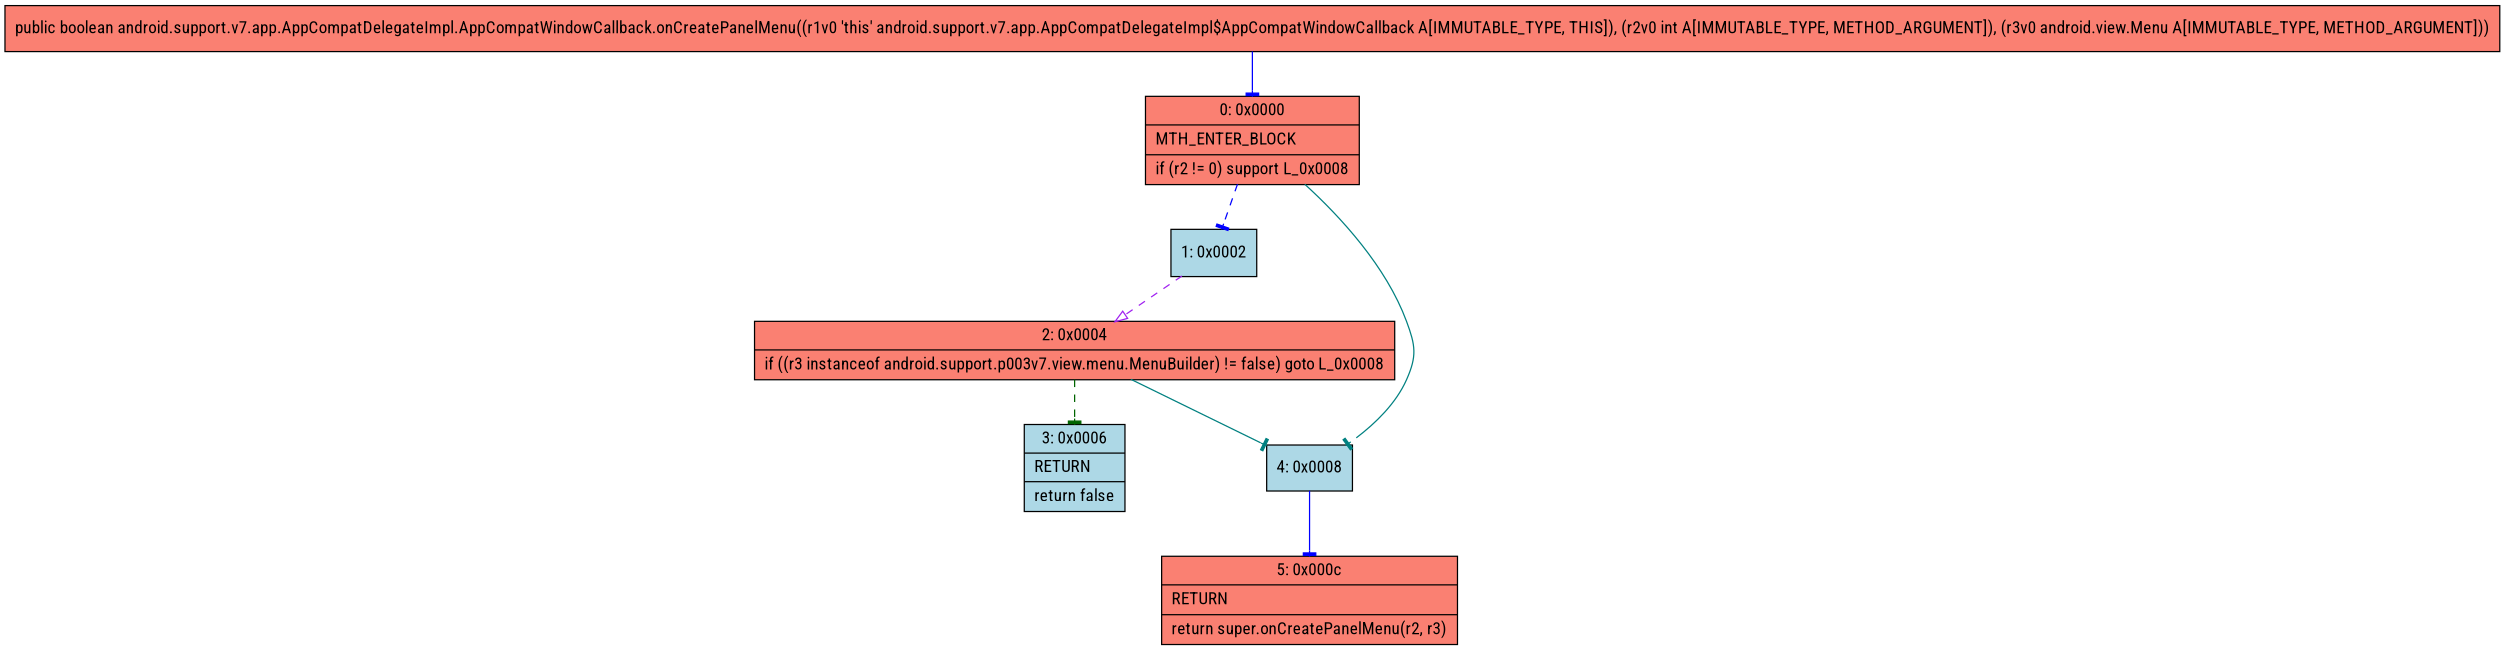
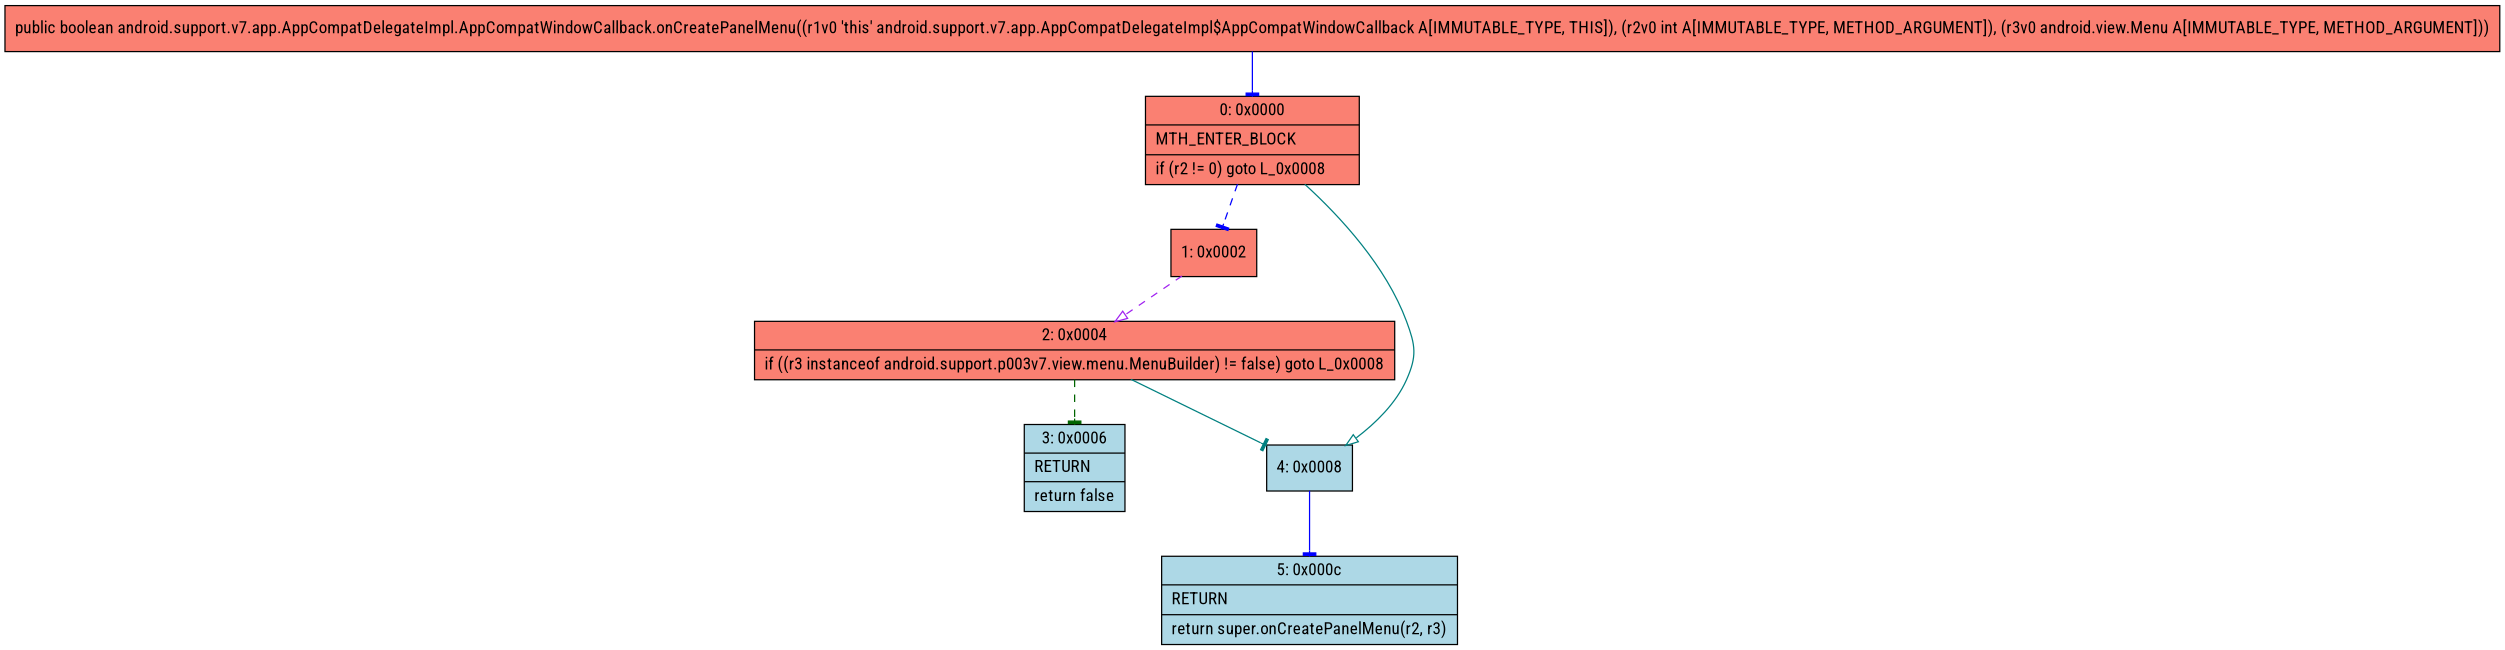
node "0: 0x0000": text "if (r2 != 0) support L_0x0008" -> "if (r2 != 0) goto L_0x0008"
node "1: 0x0002": fillcolor lightblue -> salmon
edge "0: 0x0000" -> "4: 0x0008": arrowhead tee -> onormal
node "5: 0x000c": fillcolor salmon -> lightblue
